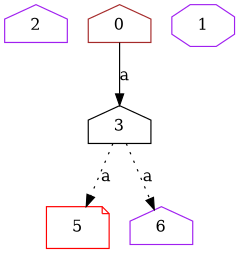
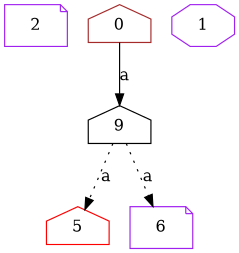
node "2": shape house -> note
node "3": label "3" -> "9"
node "5": shape note -> house
node "6": shape house -> note
